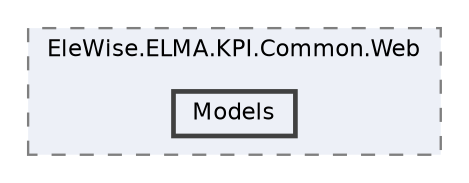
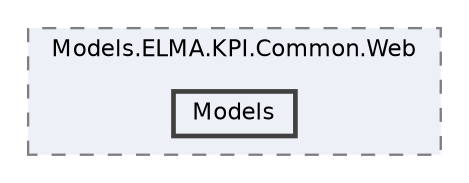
cluster "EleWise.ELMA.KPI.Common.Web": label "EleWise.ELMA.KPI.Common.Web" -> "Models.ELMA.KPI.Common.Web"
